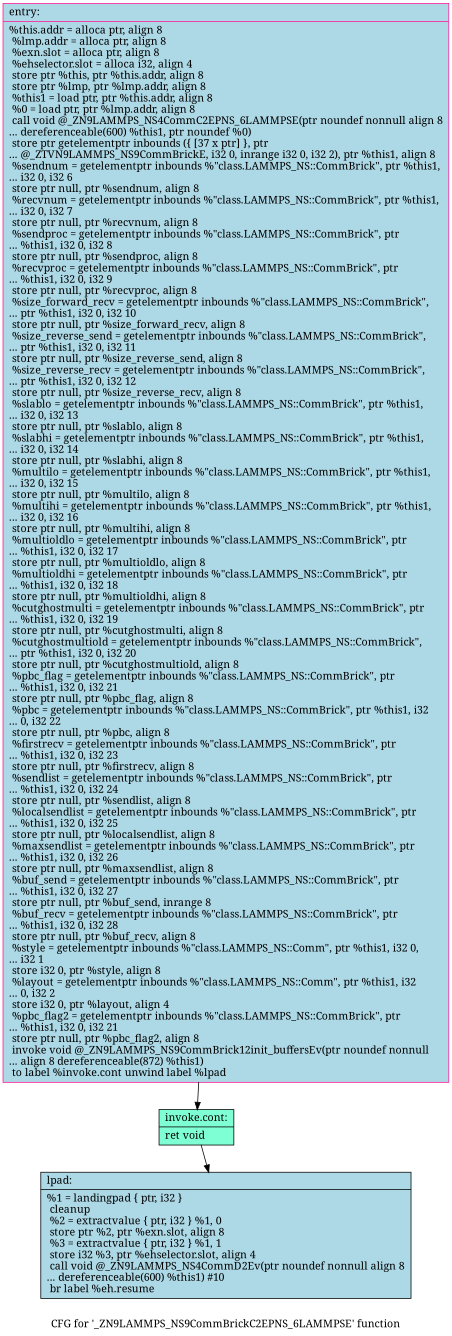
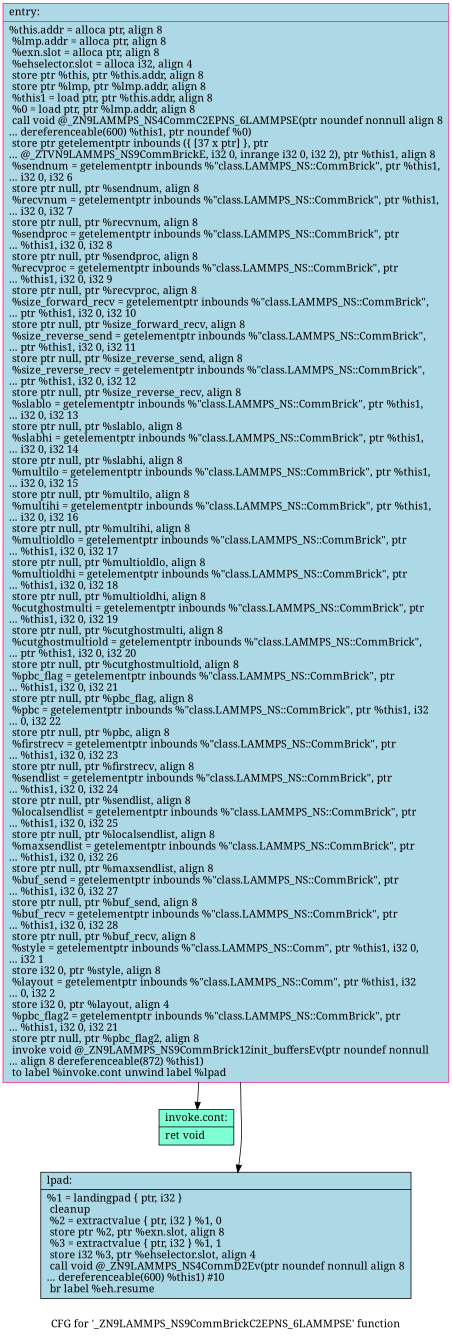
node "entry:": text "store ptr null, ptr %buf_send, inrange 8" -> "store ptr null, ptr %buf_send, align 8"
edge "invoke.cont:" -> "lpad:": now "entry:" -> "lpad:"
